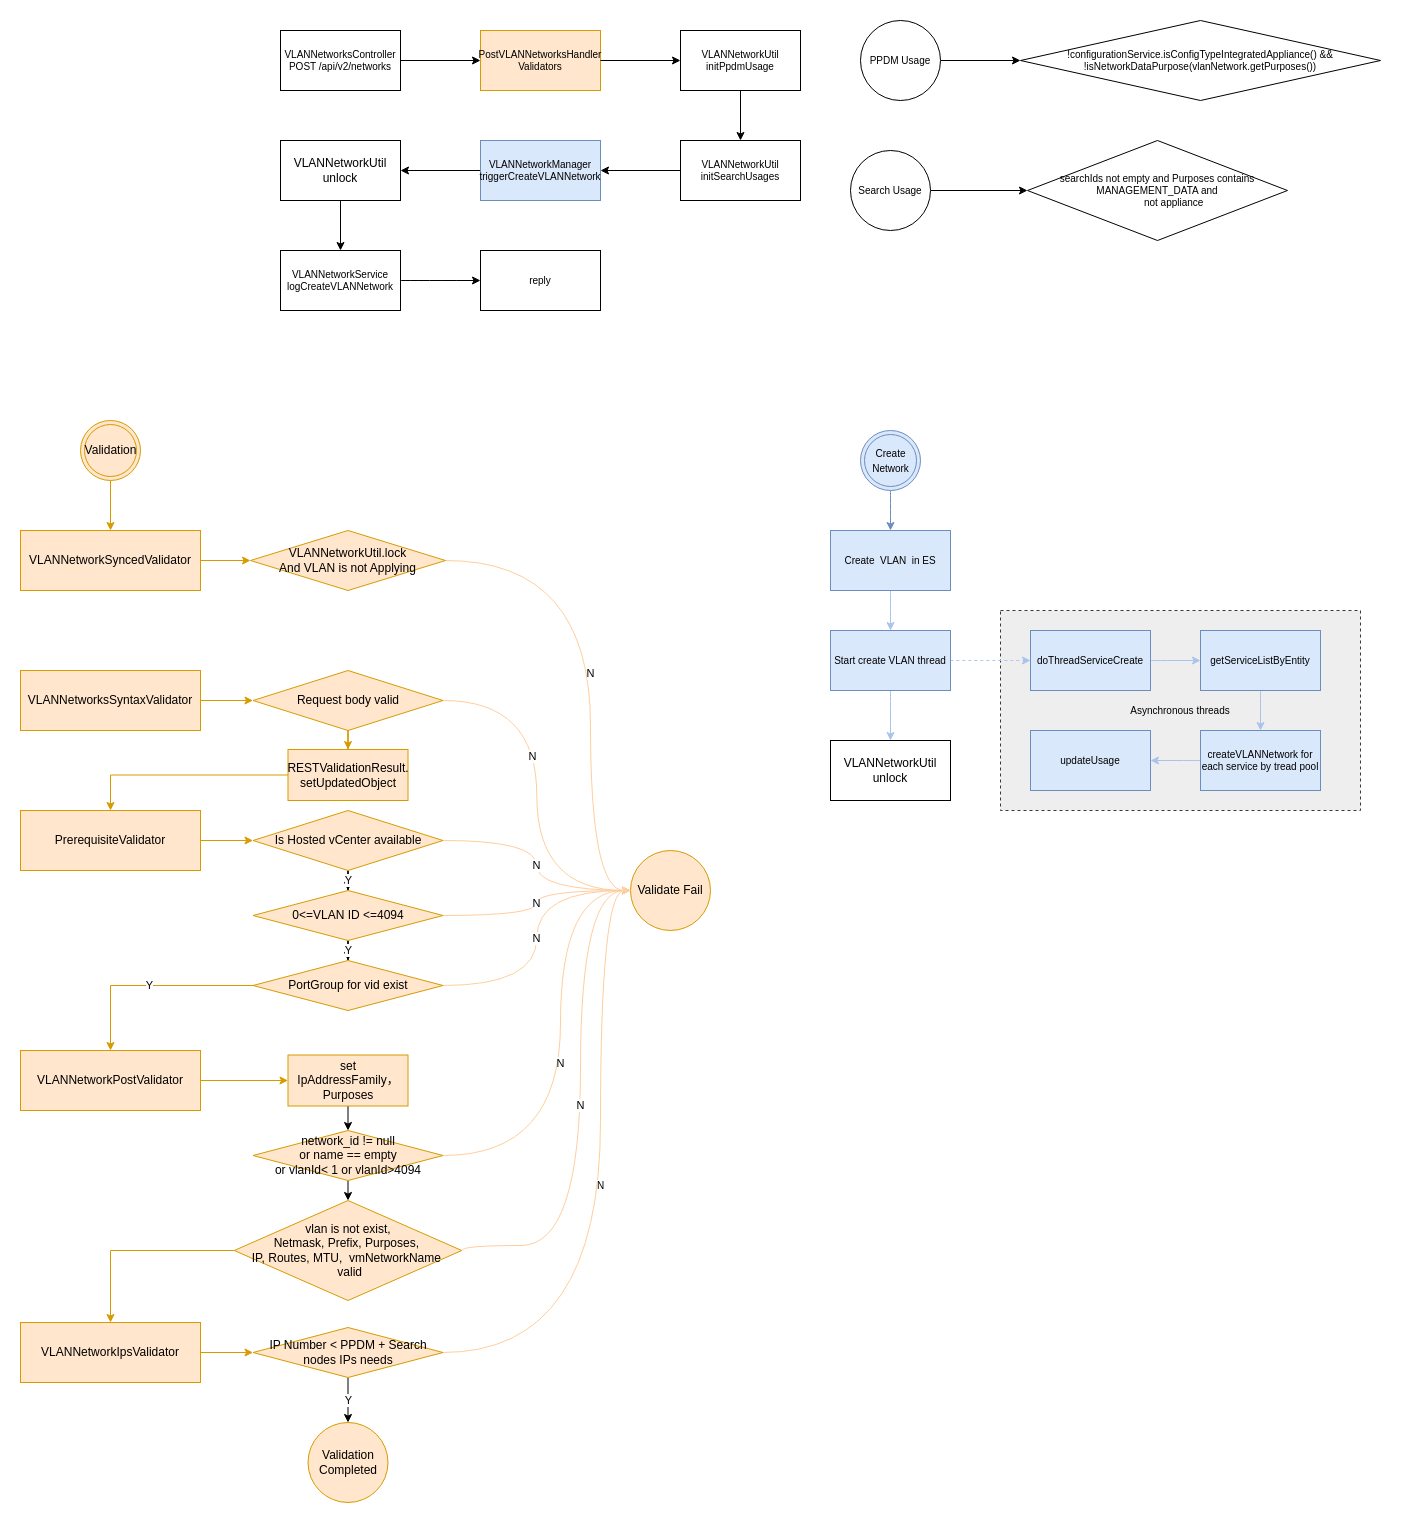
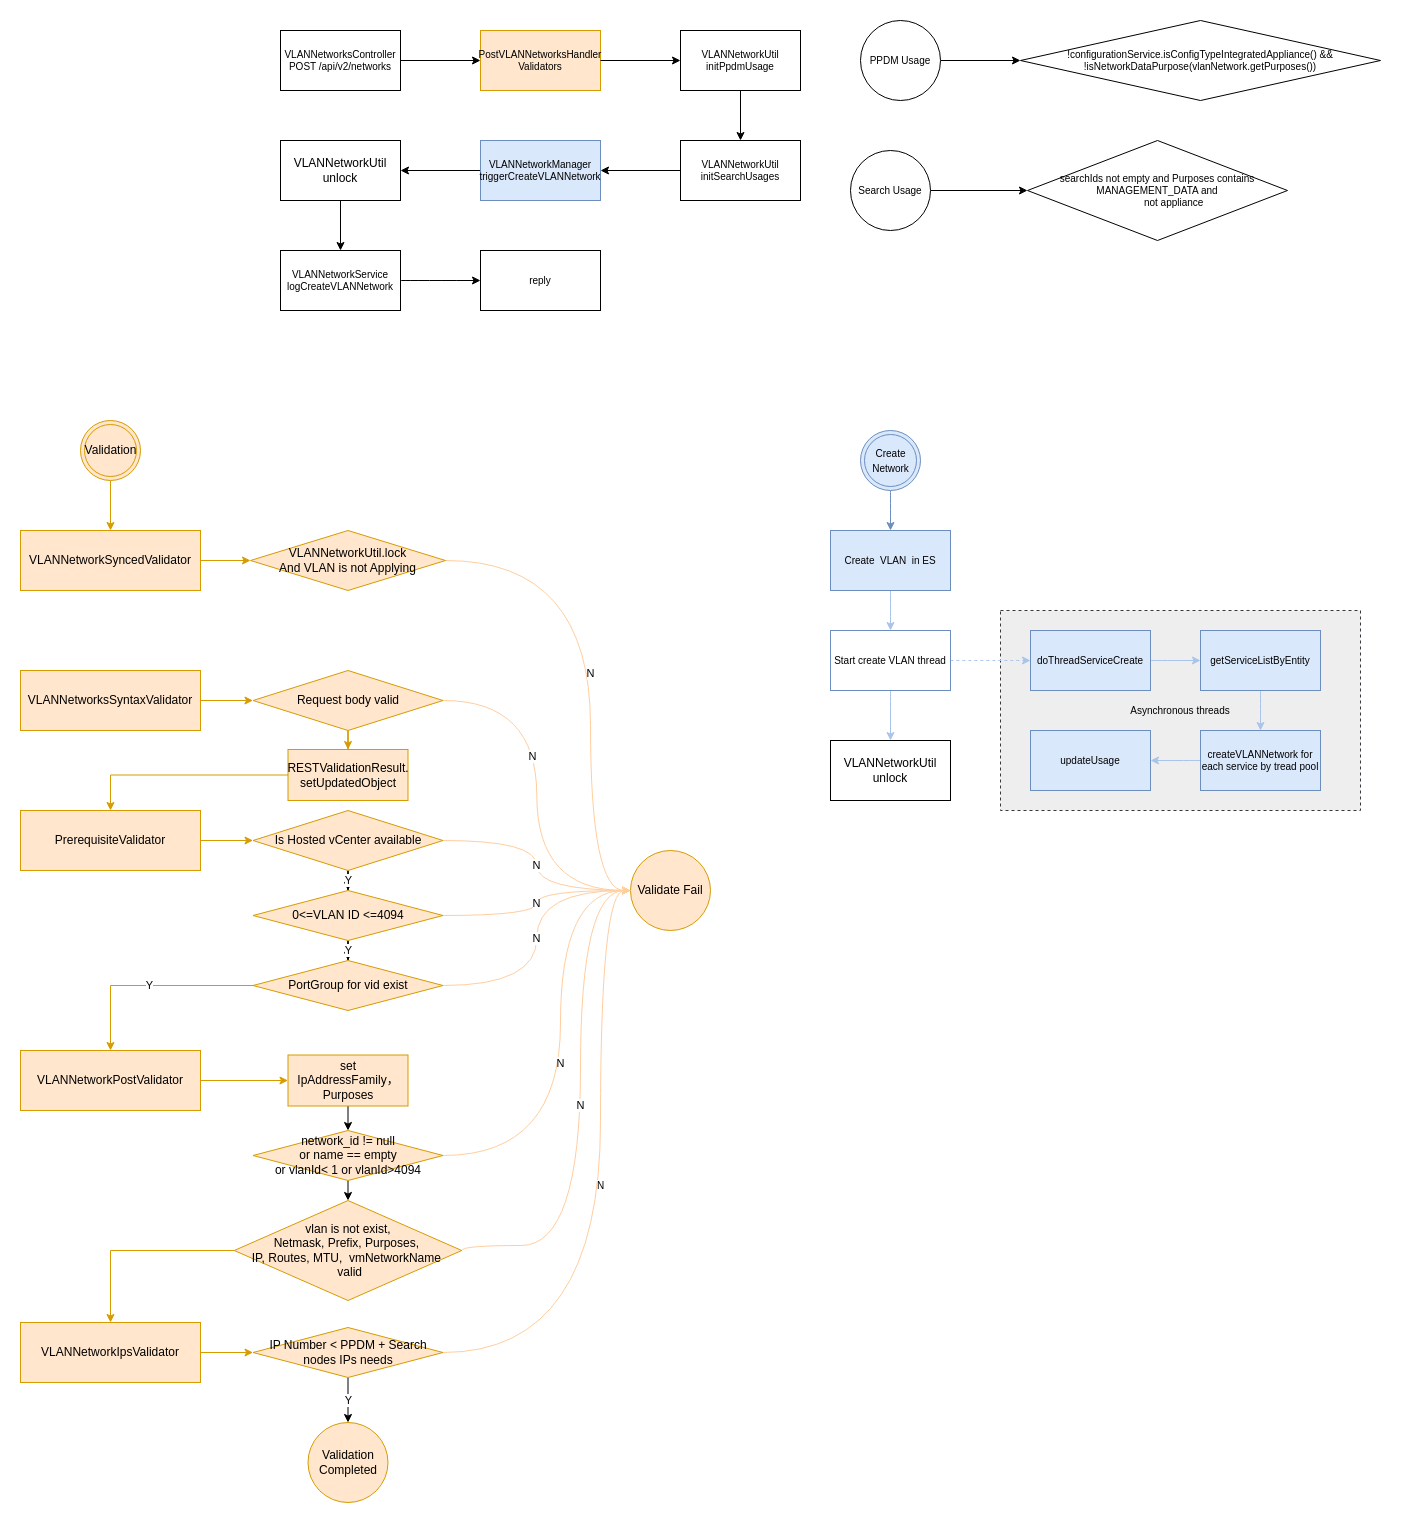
node "Start create VLAN thread": fillcolor #dae8fc -> #ffffff
